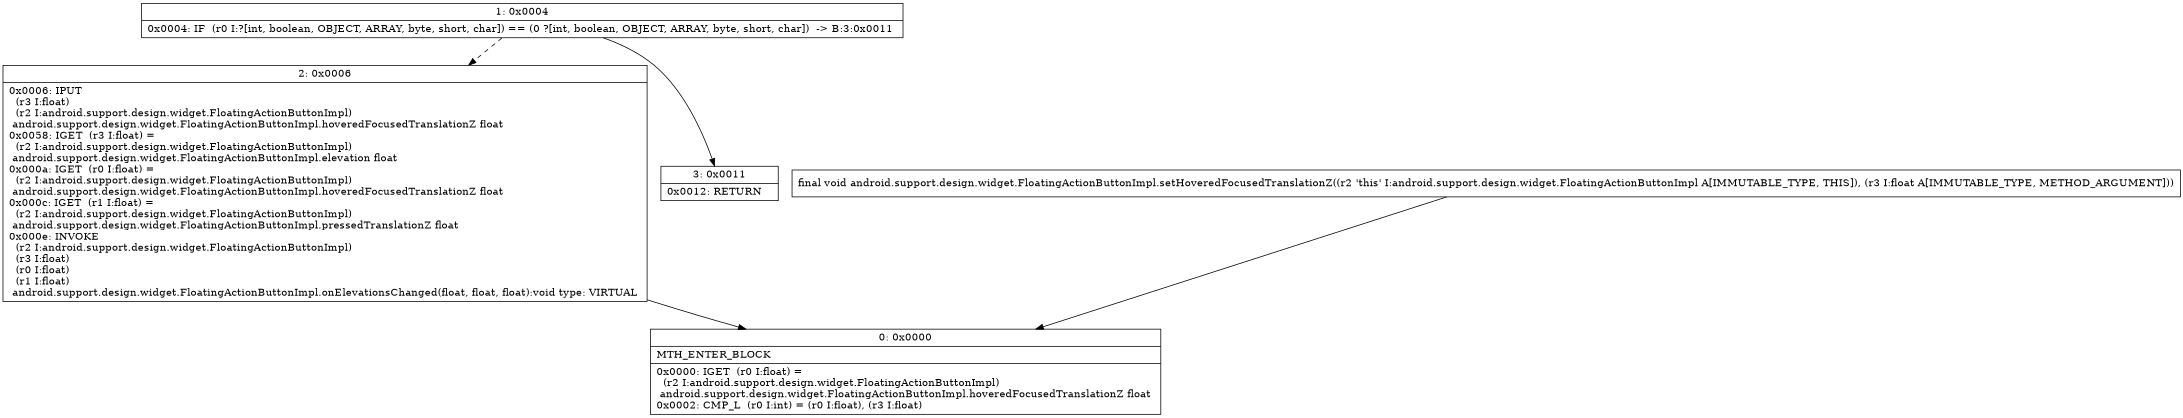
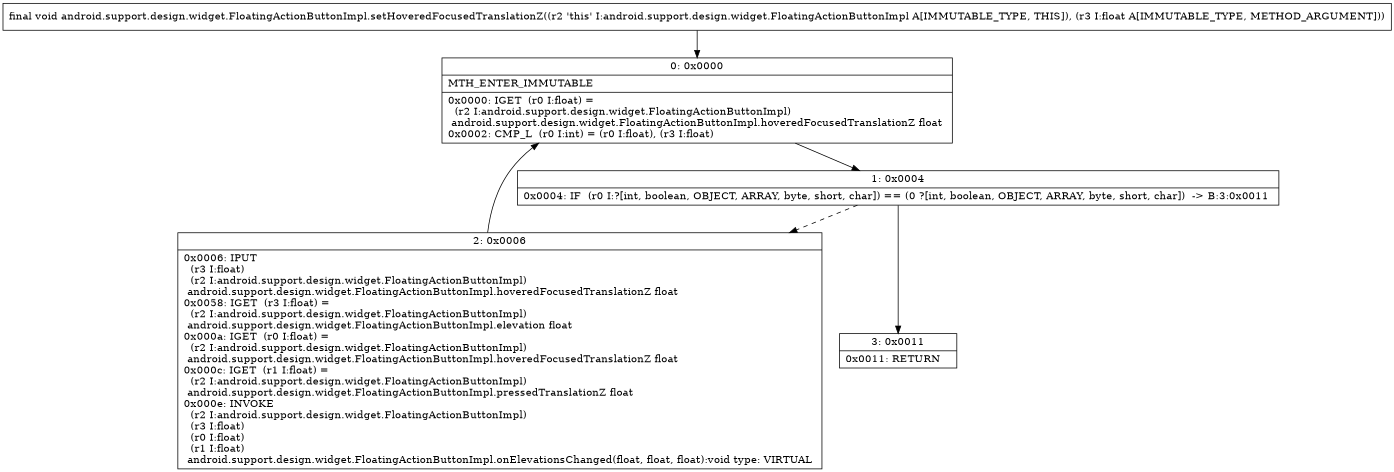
edge "0: 0x0000" -> "1: 0x0004": added
node "3: 0x0011": text "0x0012: RETURN" -> "0x0011: RETURN"
node "0: 0x0000": text "MTH_ENTER_BLOCK" -> "MTH_ENTER_IMMUTABLE"
